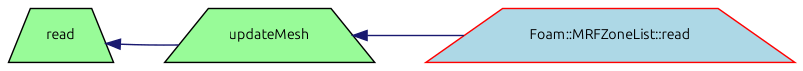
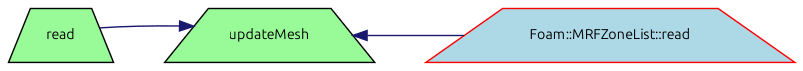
edge "updateMesh" -> "read": reversed
